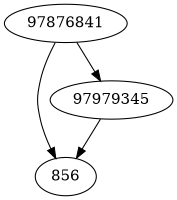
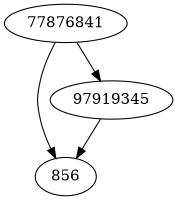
node "97876841": label "97876841" -> "77876841"
node "97979345": label "97979345" -> "97919345"
